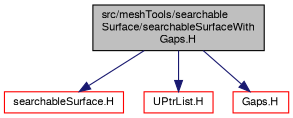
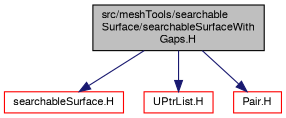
node "Gaps.H": label "Gaps.H" -> "Pair.H"
